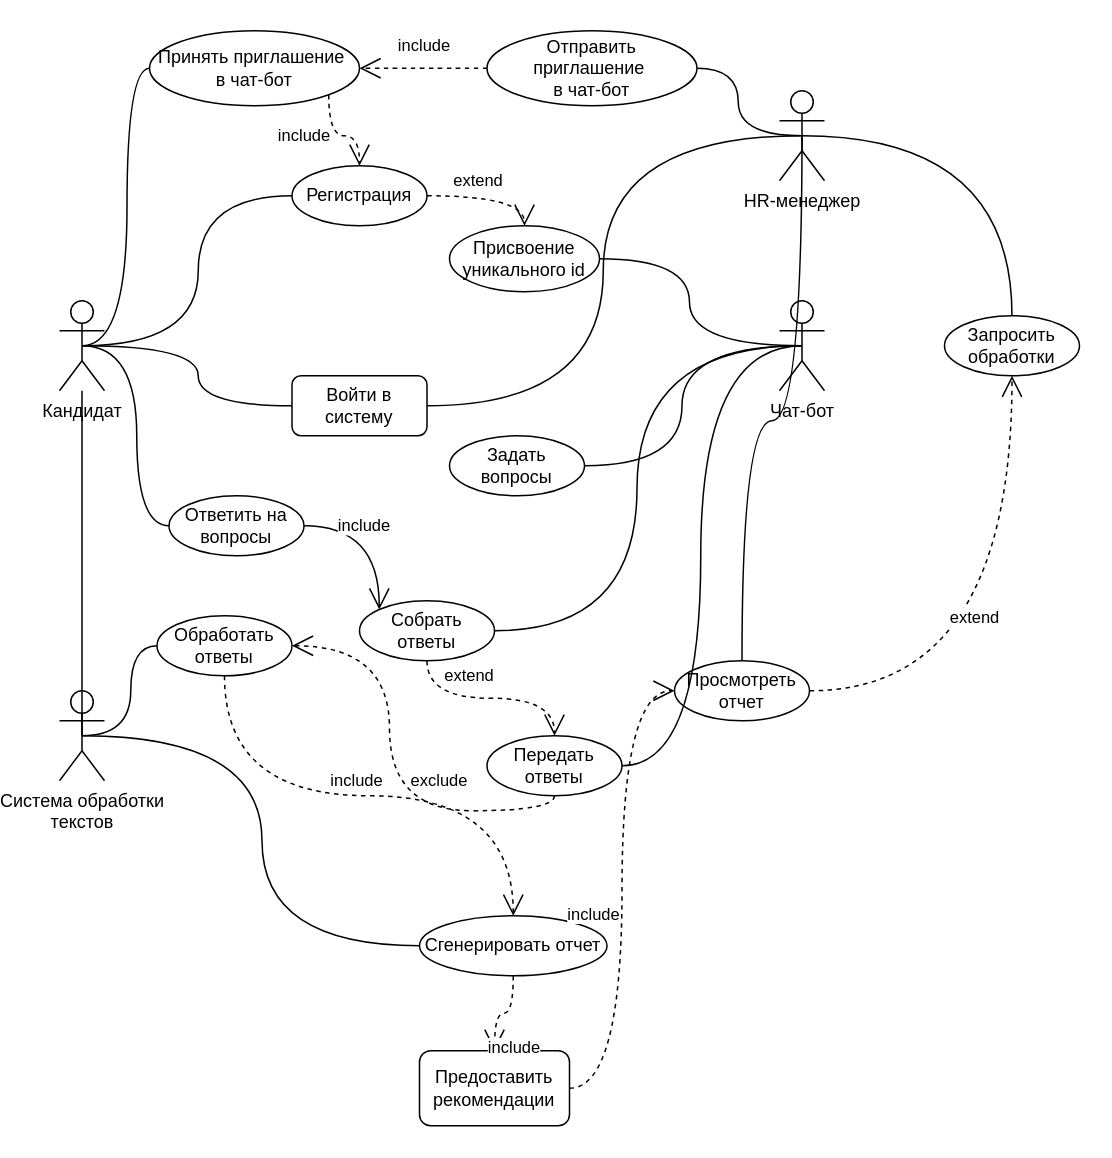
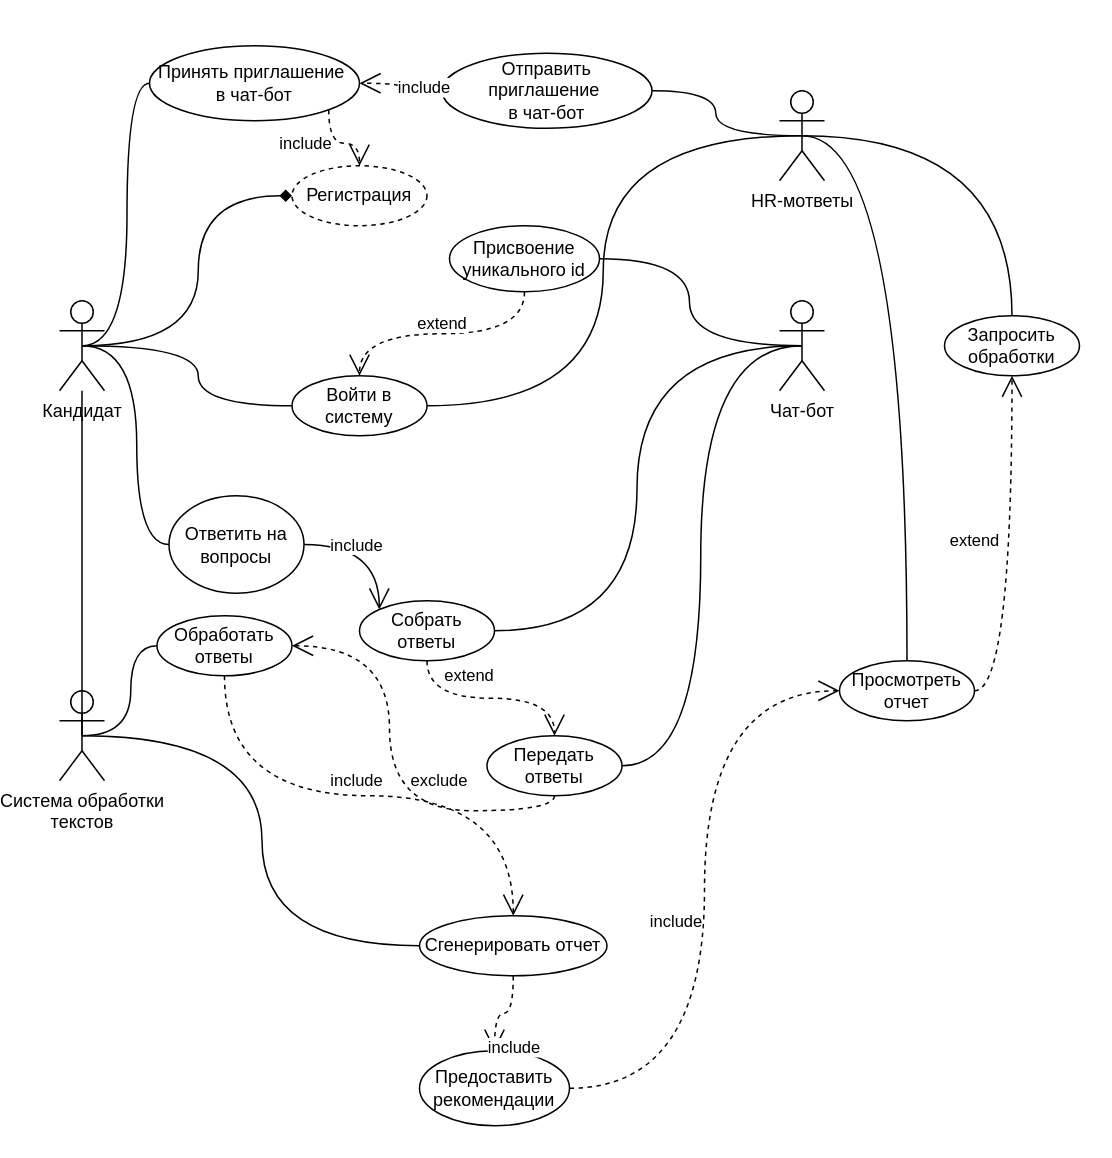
node "Принять приглашение в чат-бот": moved (254, 68) -> (254, 83)
node "Отправить приглашение в чат-бот": moved (592, 68) -> (547, 91)
node "Регистрация": style solid -> dashed
edge "Регистрация" -> "Присвоение уникального id": removed, label "extend"
node "HR-менеджер": label "HR-менеджер" -> "HR-мответы"
edge "Регистрация" -- "Кандидат": arrowhead none -> diamond
edge "Присвоение уникального id" -> "Войти в систему": added, label "extend"
node "Войти в систему": shape rounded rectangle -> ellipse
edge "Чат-бот" -- "Задать вопросы": removed
node "Задать вопросы": removed
node "Ответить на вопросы": size 135x60 -> 135x98
node "Просмотреть отчет": moved (742, 691) -> (907, 691)
node "Предоставить рекомендации": shape rounded rectangle -> ellipse
